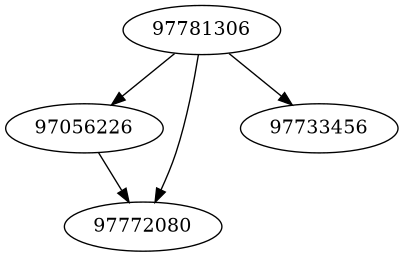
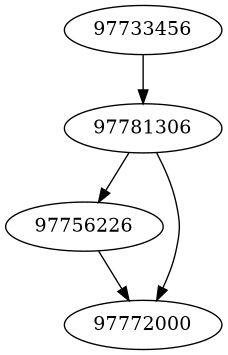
edge "97781306" -> "97733456": reversed
node "97056226": label "97056226" -> "97756226"
node "97772080": label "97772080" -> "97772000"
